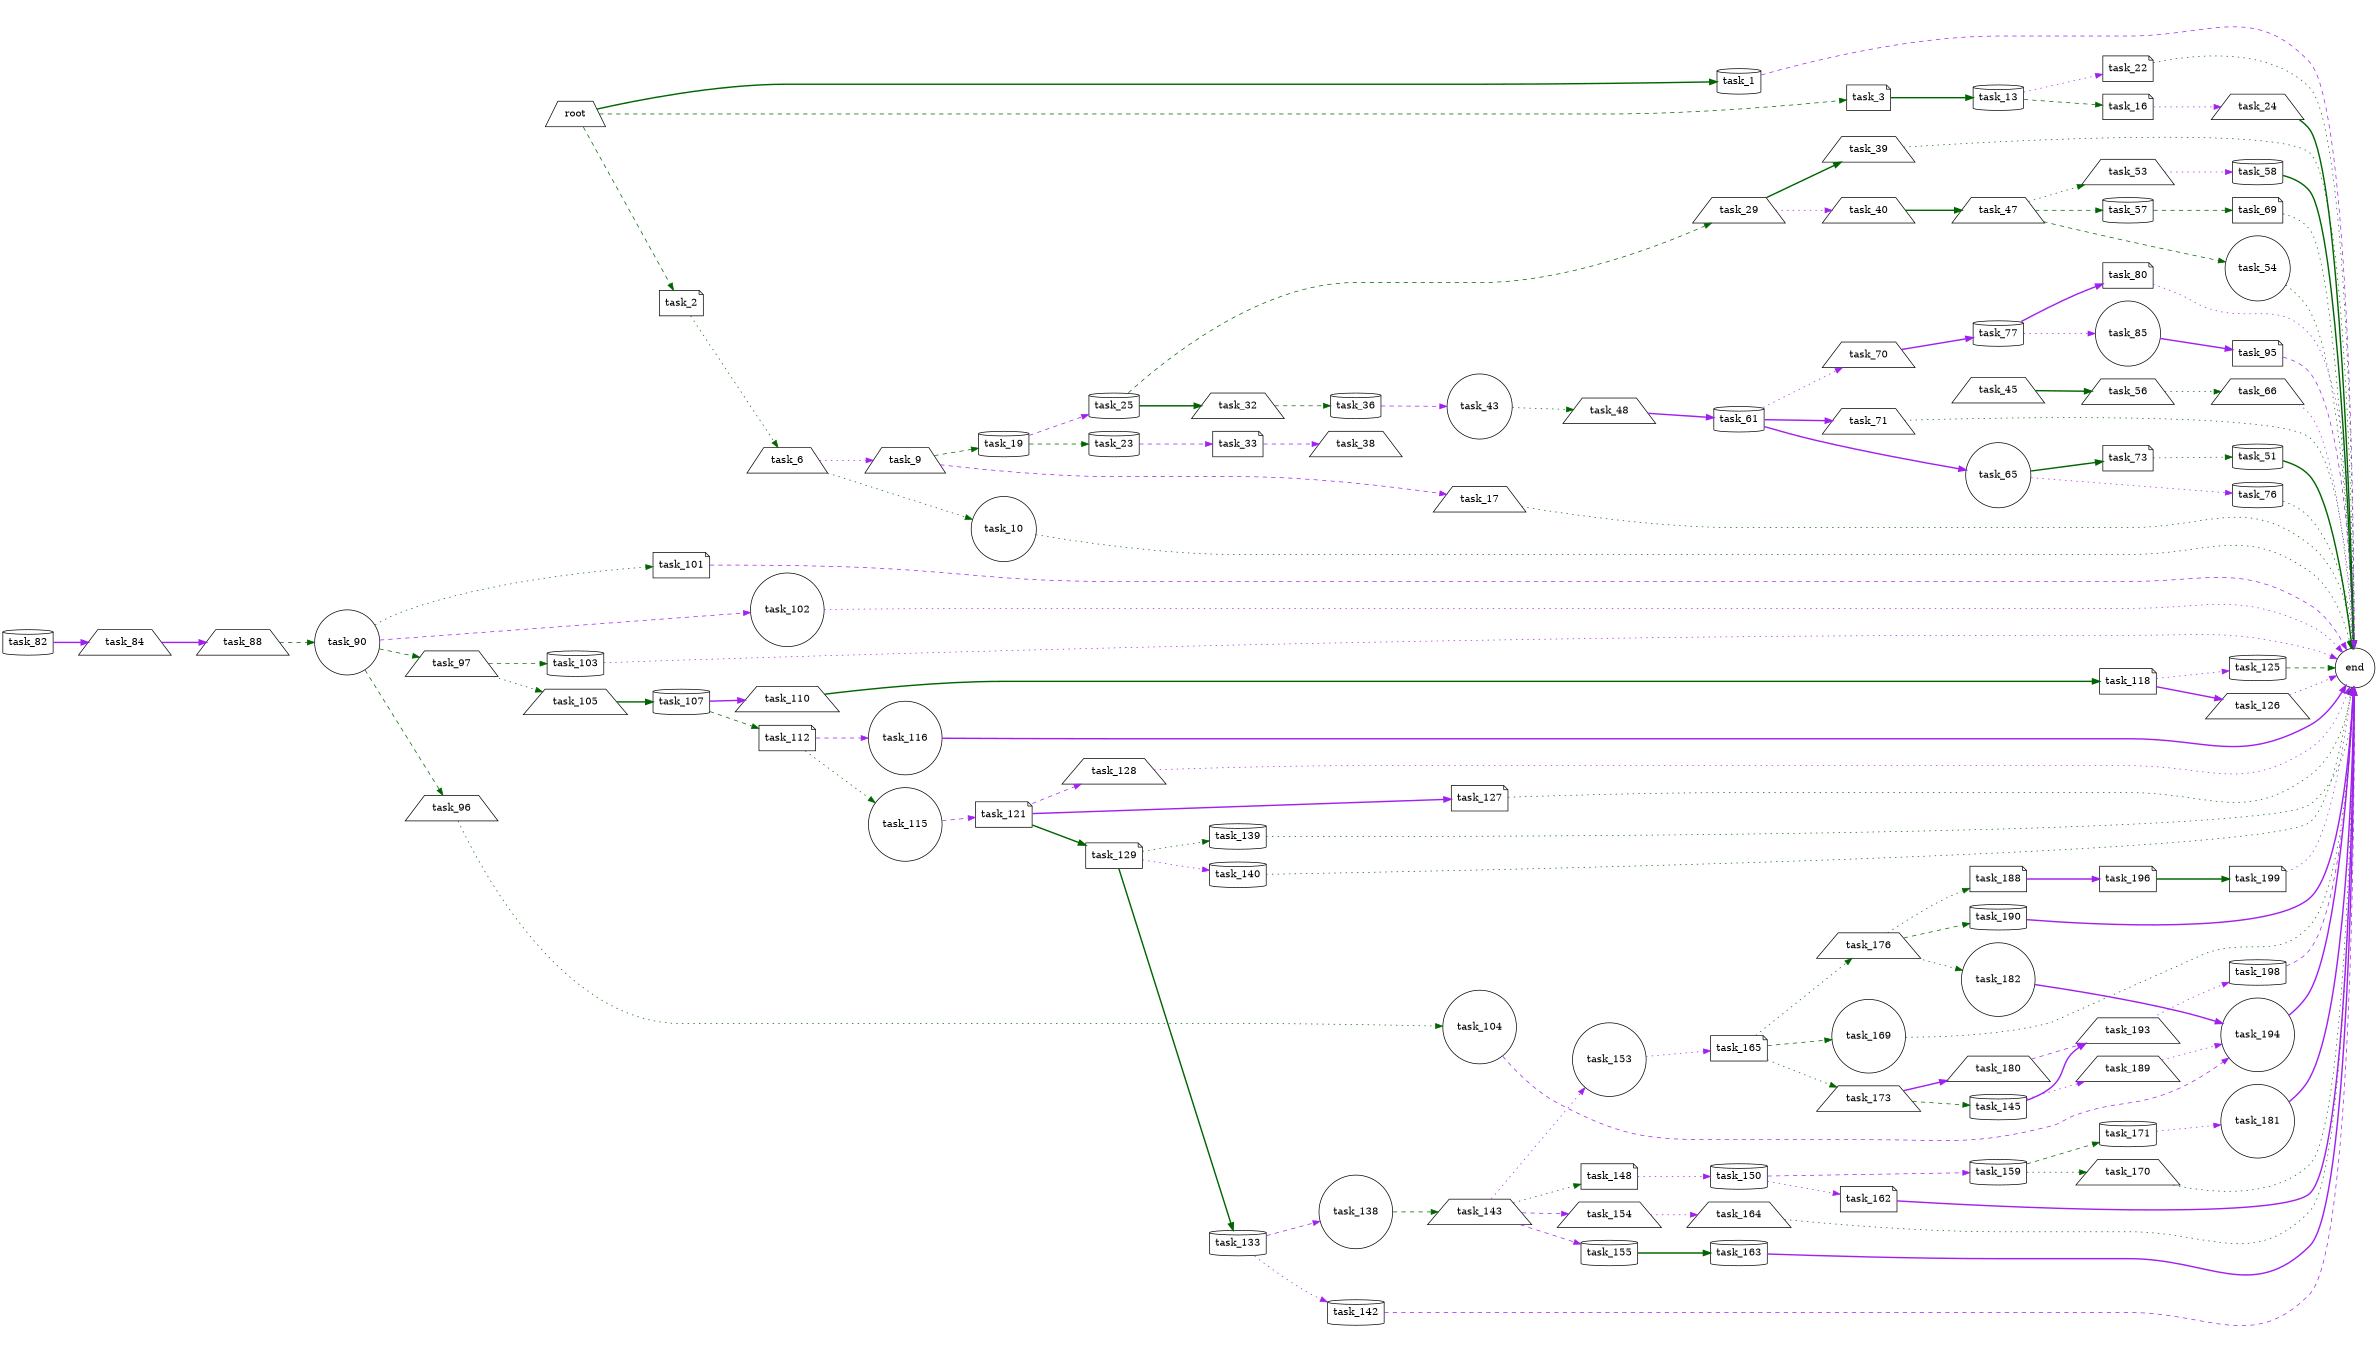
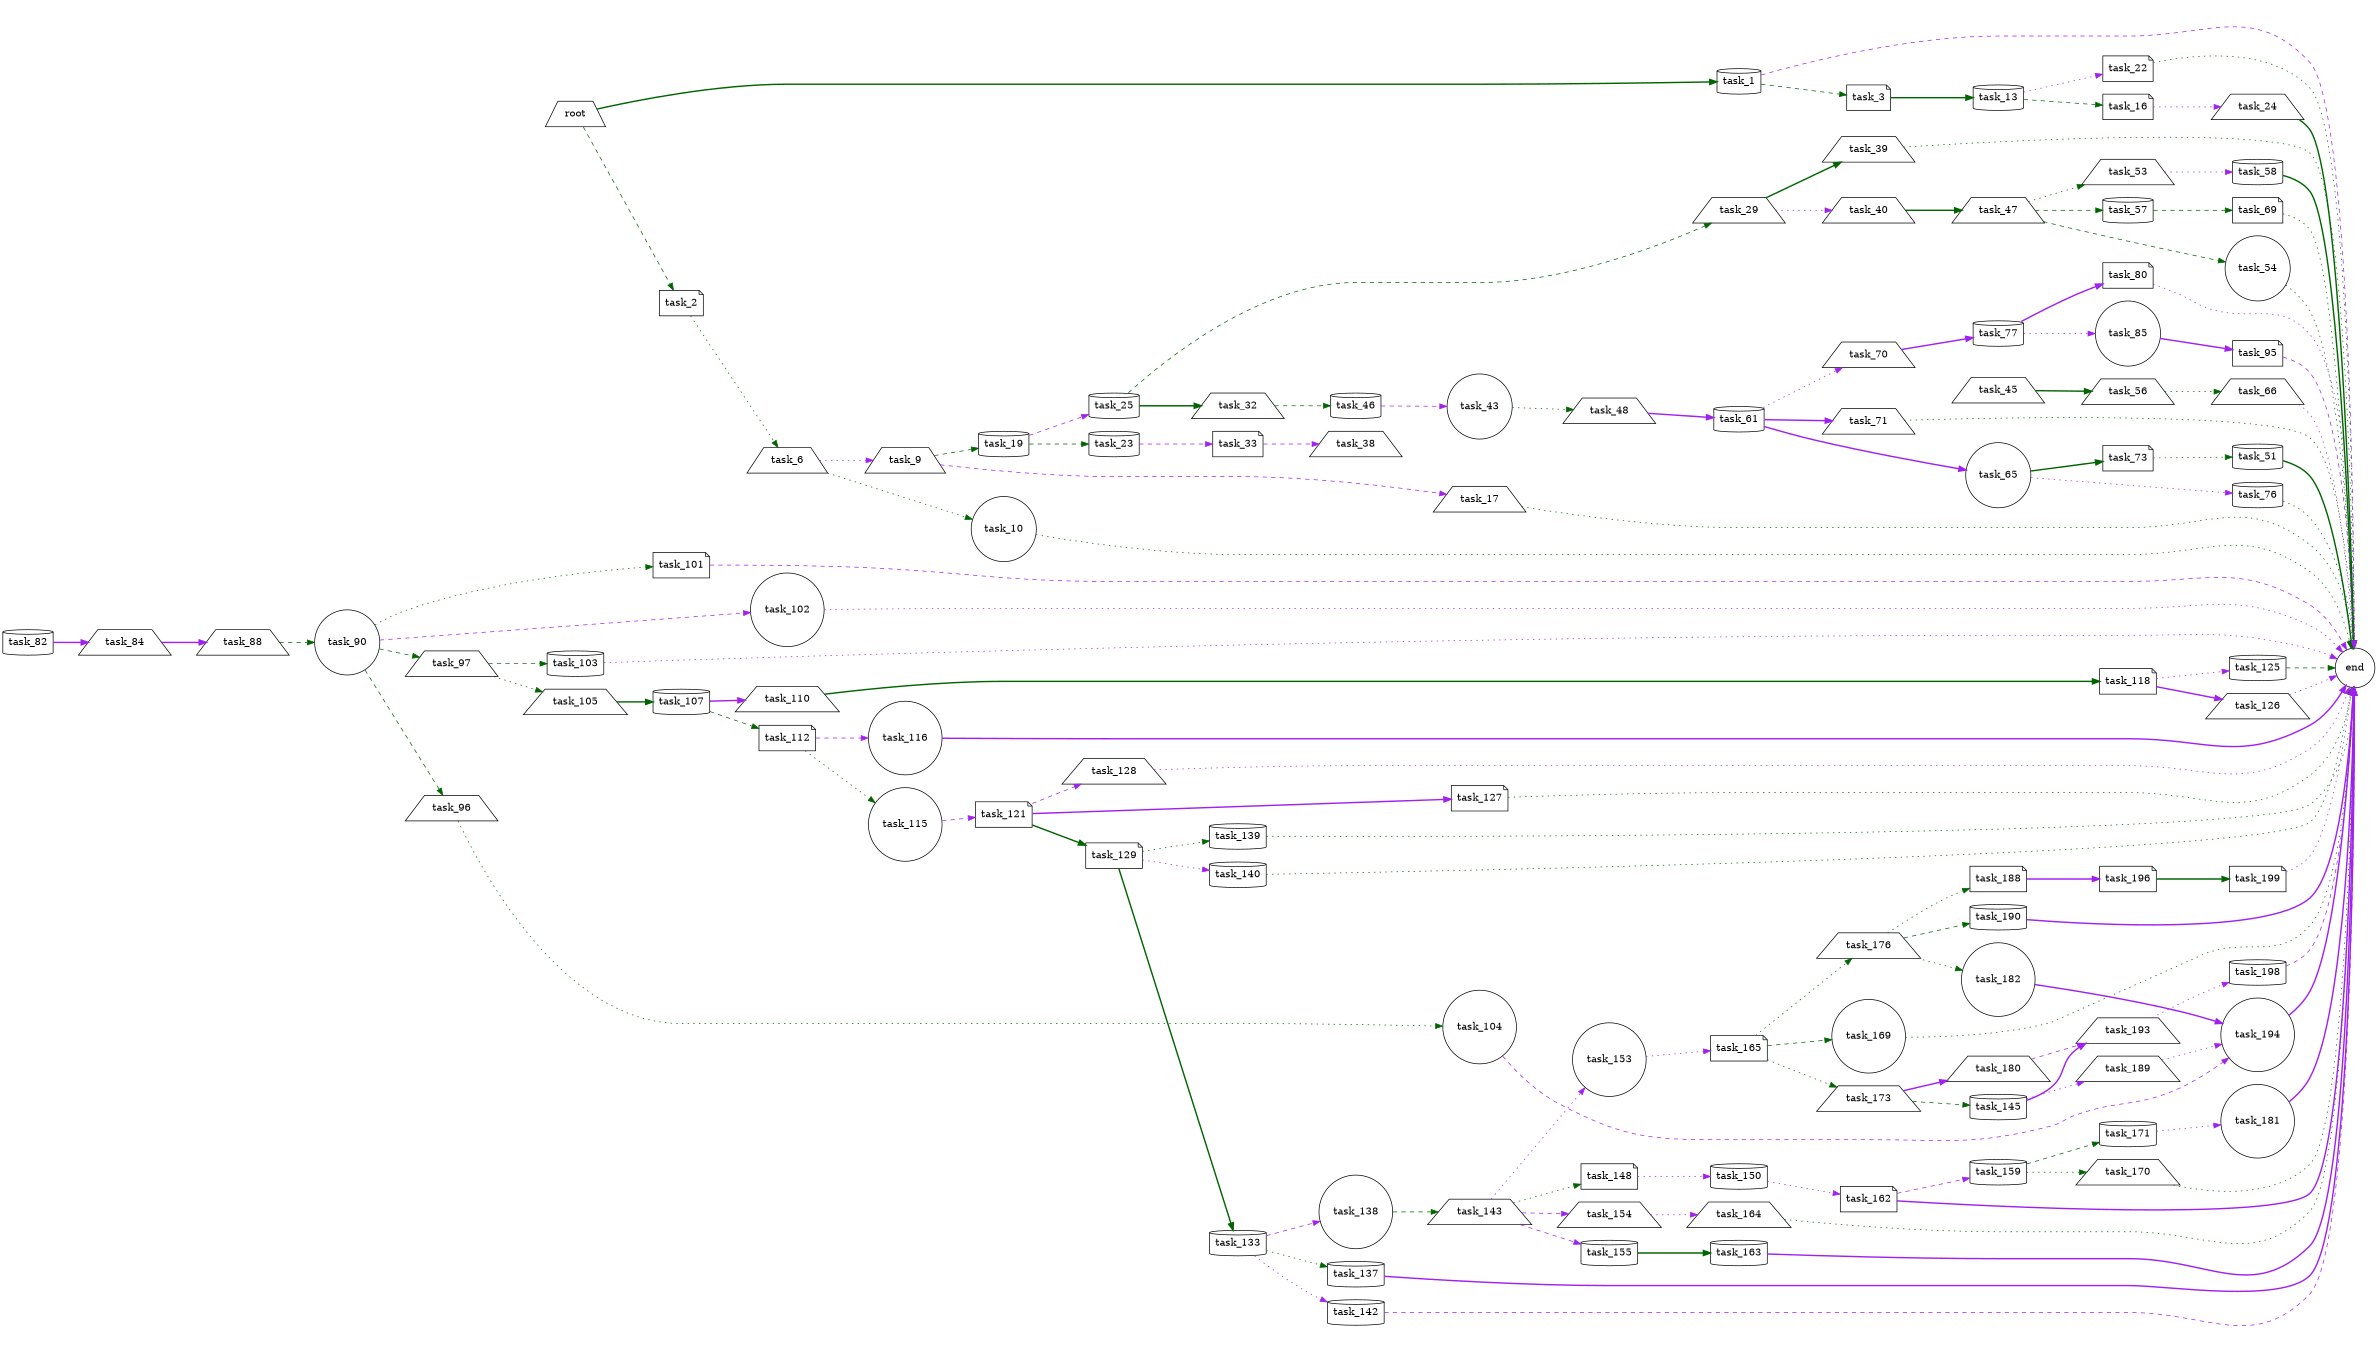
edge "root" -> "task_3": now "task_1" -> "task_3"
node "task_36": label "task_36" -> "task_46"
edge "task_150" -> "task_159": now "task_162" -> "task_159"
node "task_137": added
